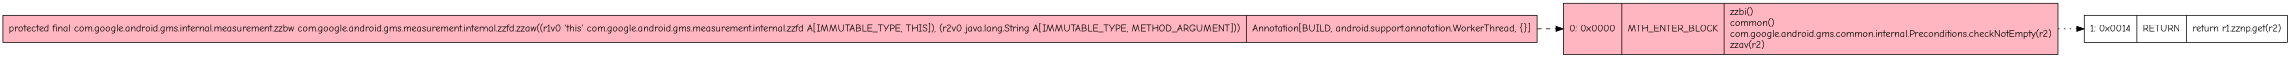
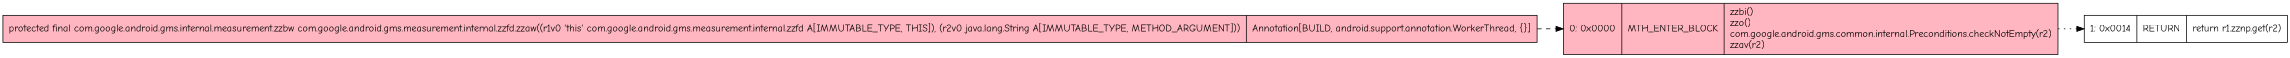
node "0: 0x0000": text "common()" -> "zzo()"
